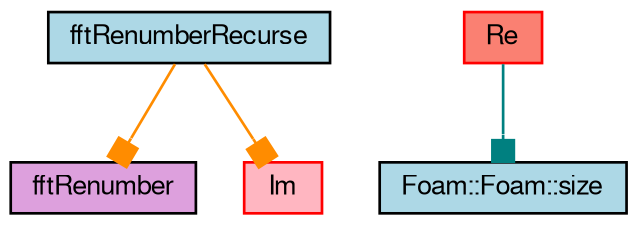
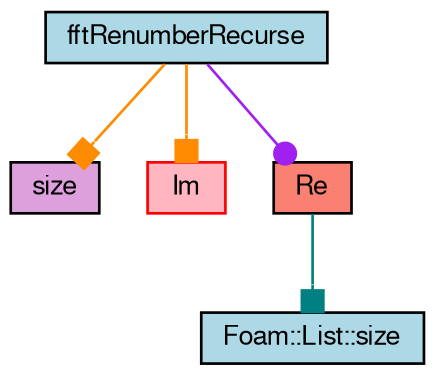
node "Re": color red -> black
edge "fftRenumberRecurse" -> "Re": added
node "fftRenumber": label "fftRenumber" -> "size"
node "Foam::Foam::size": label "Foam::Foam::size" -> "Foam::List::size"
